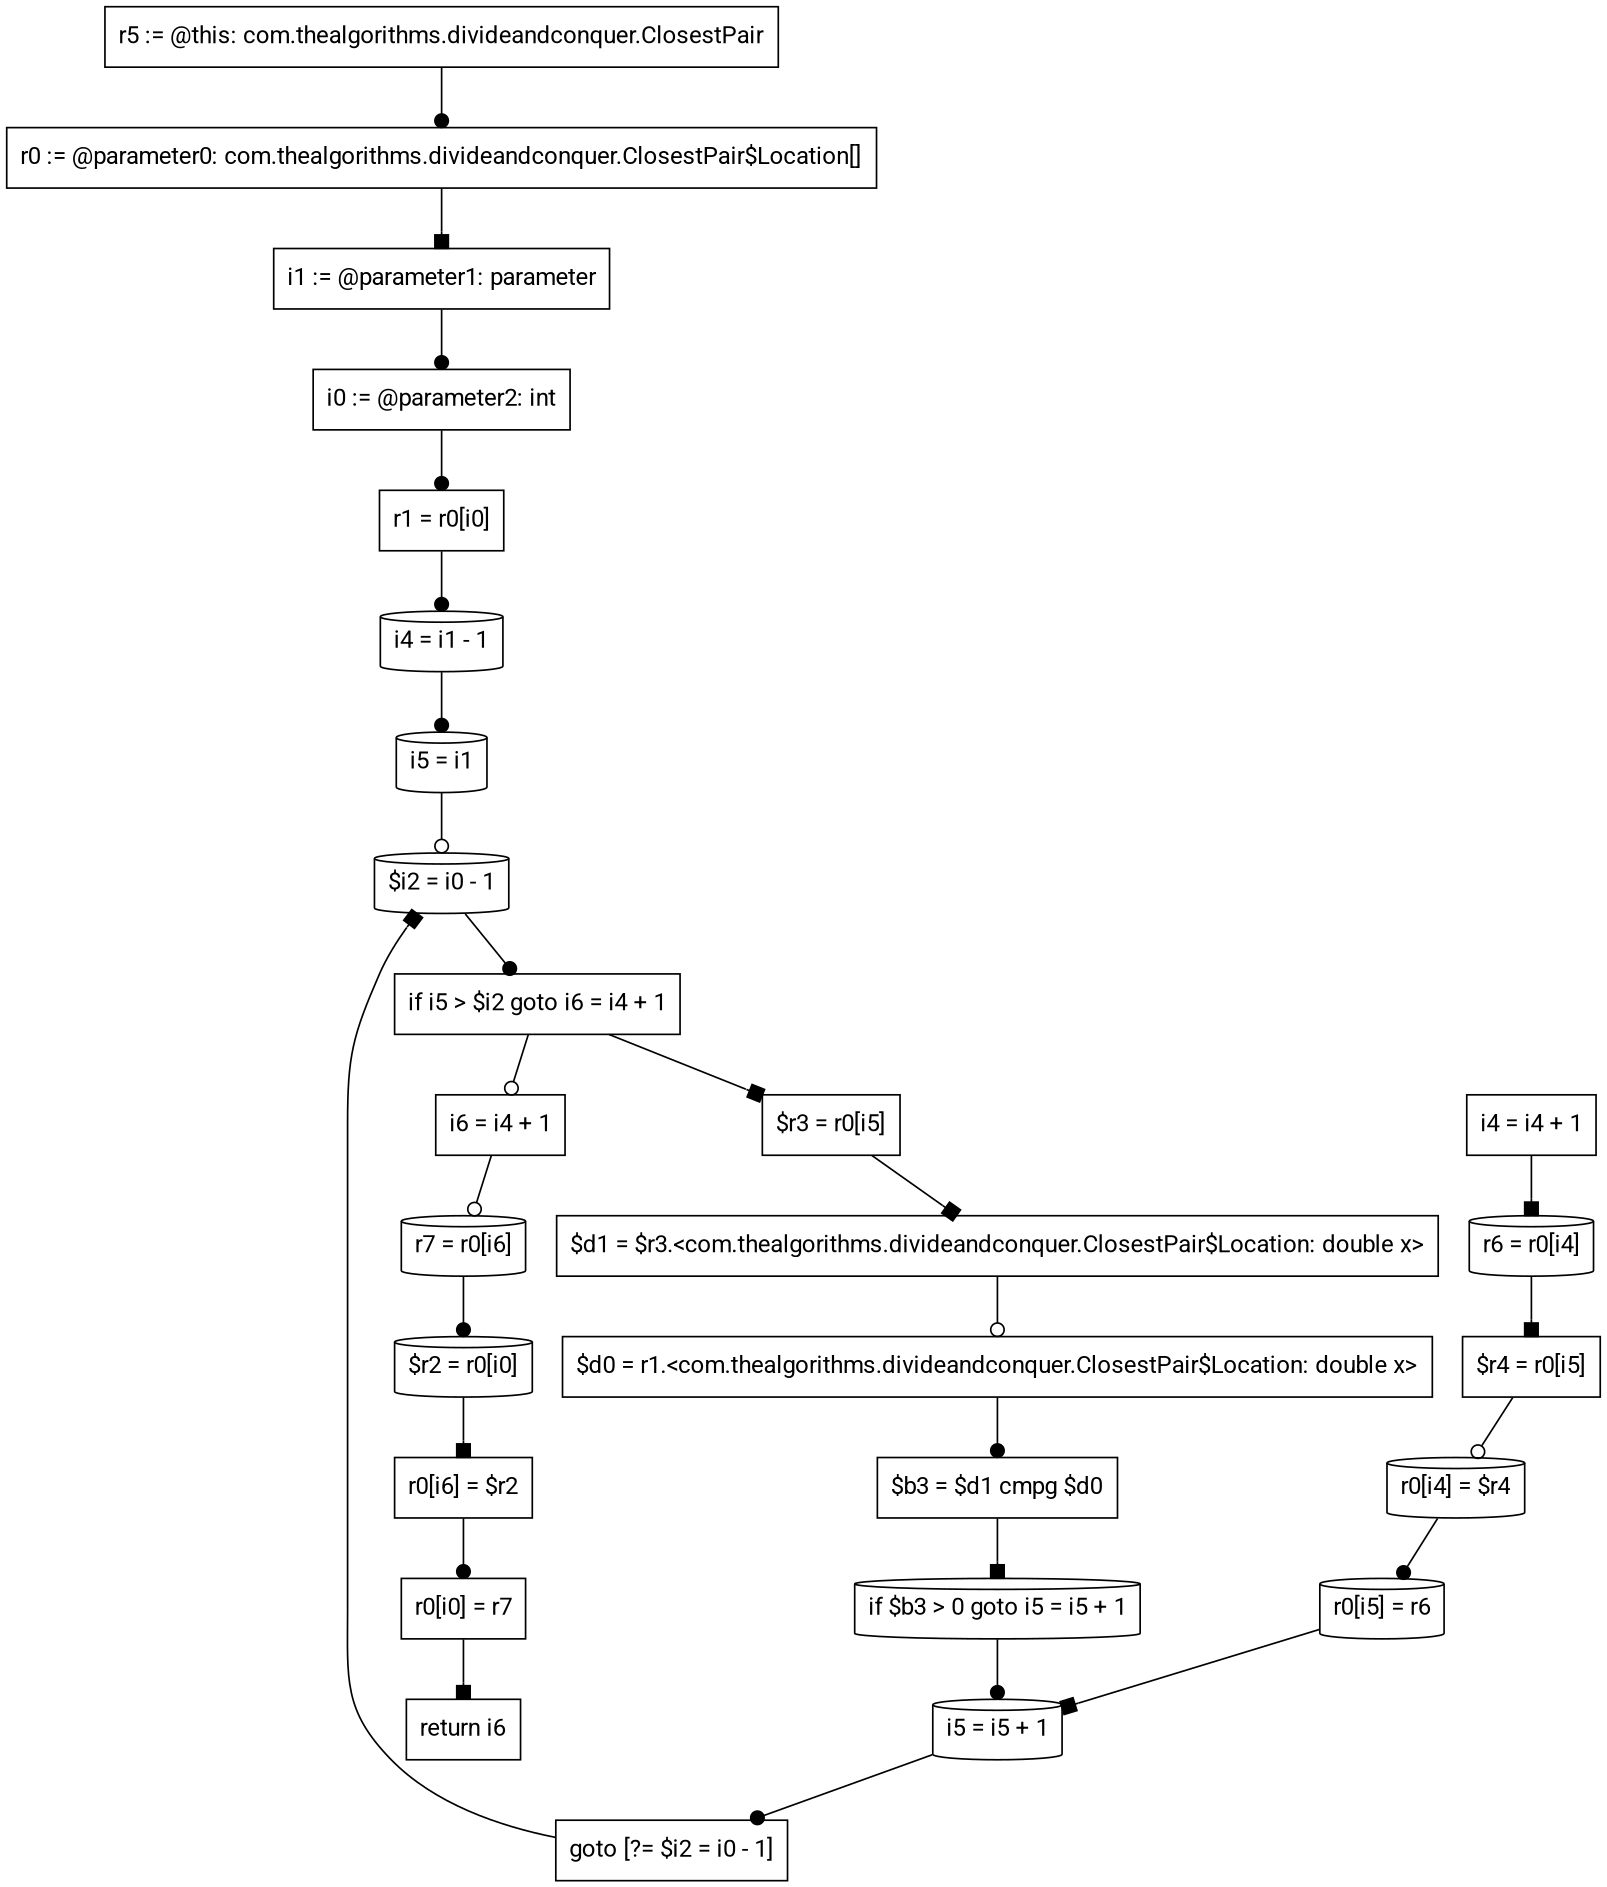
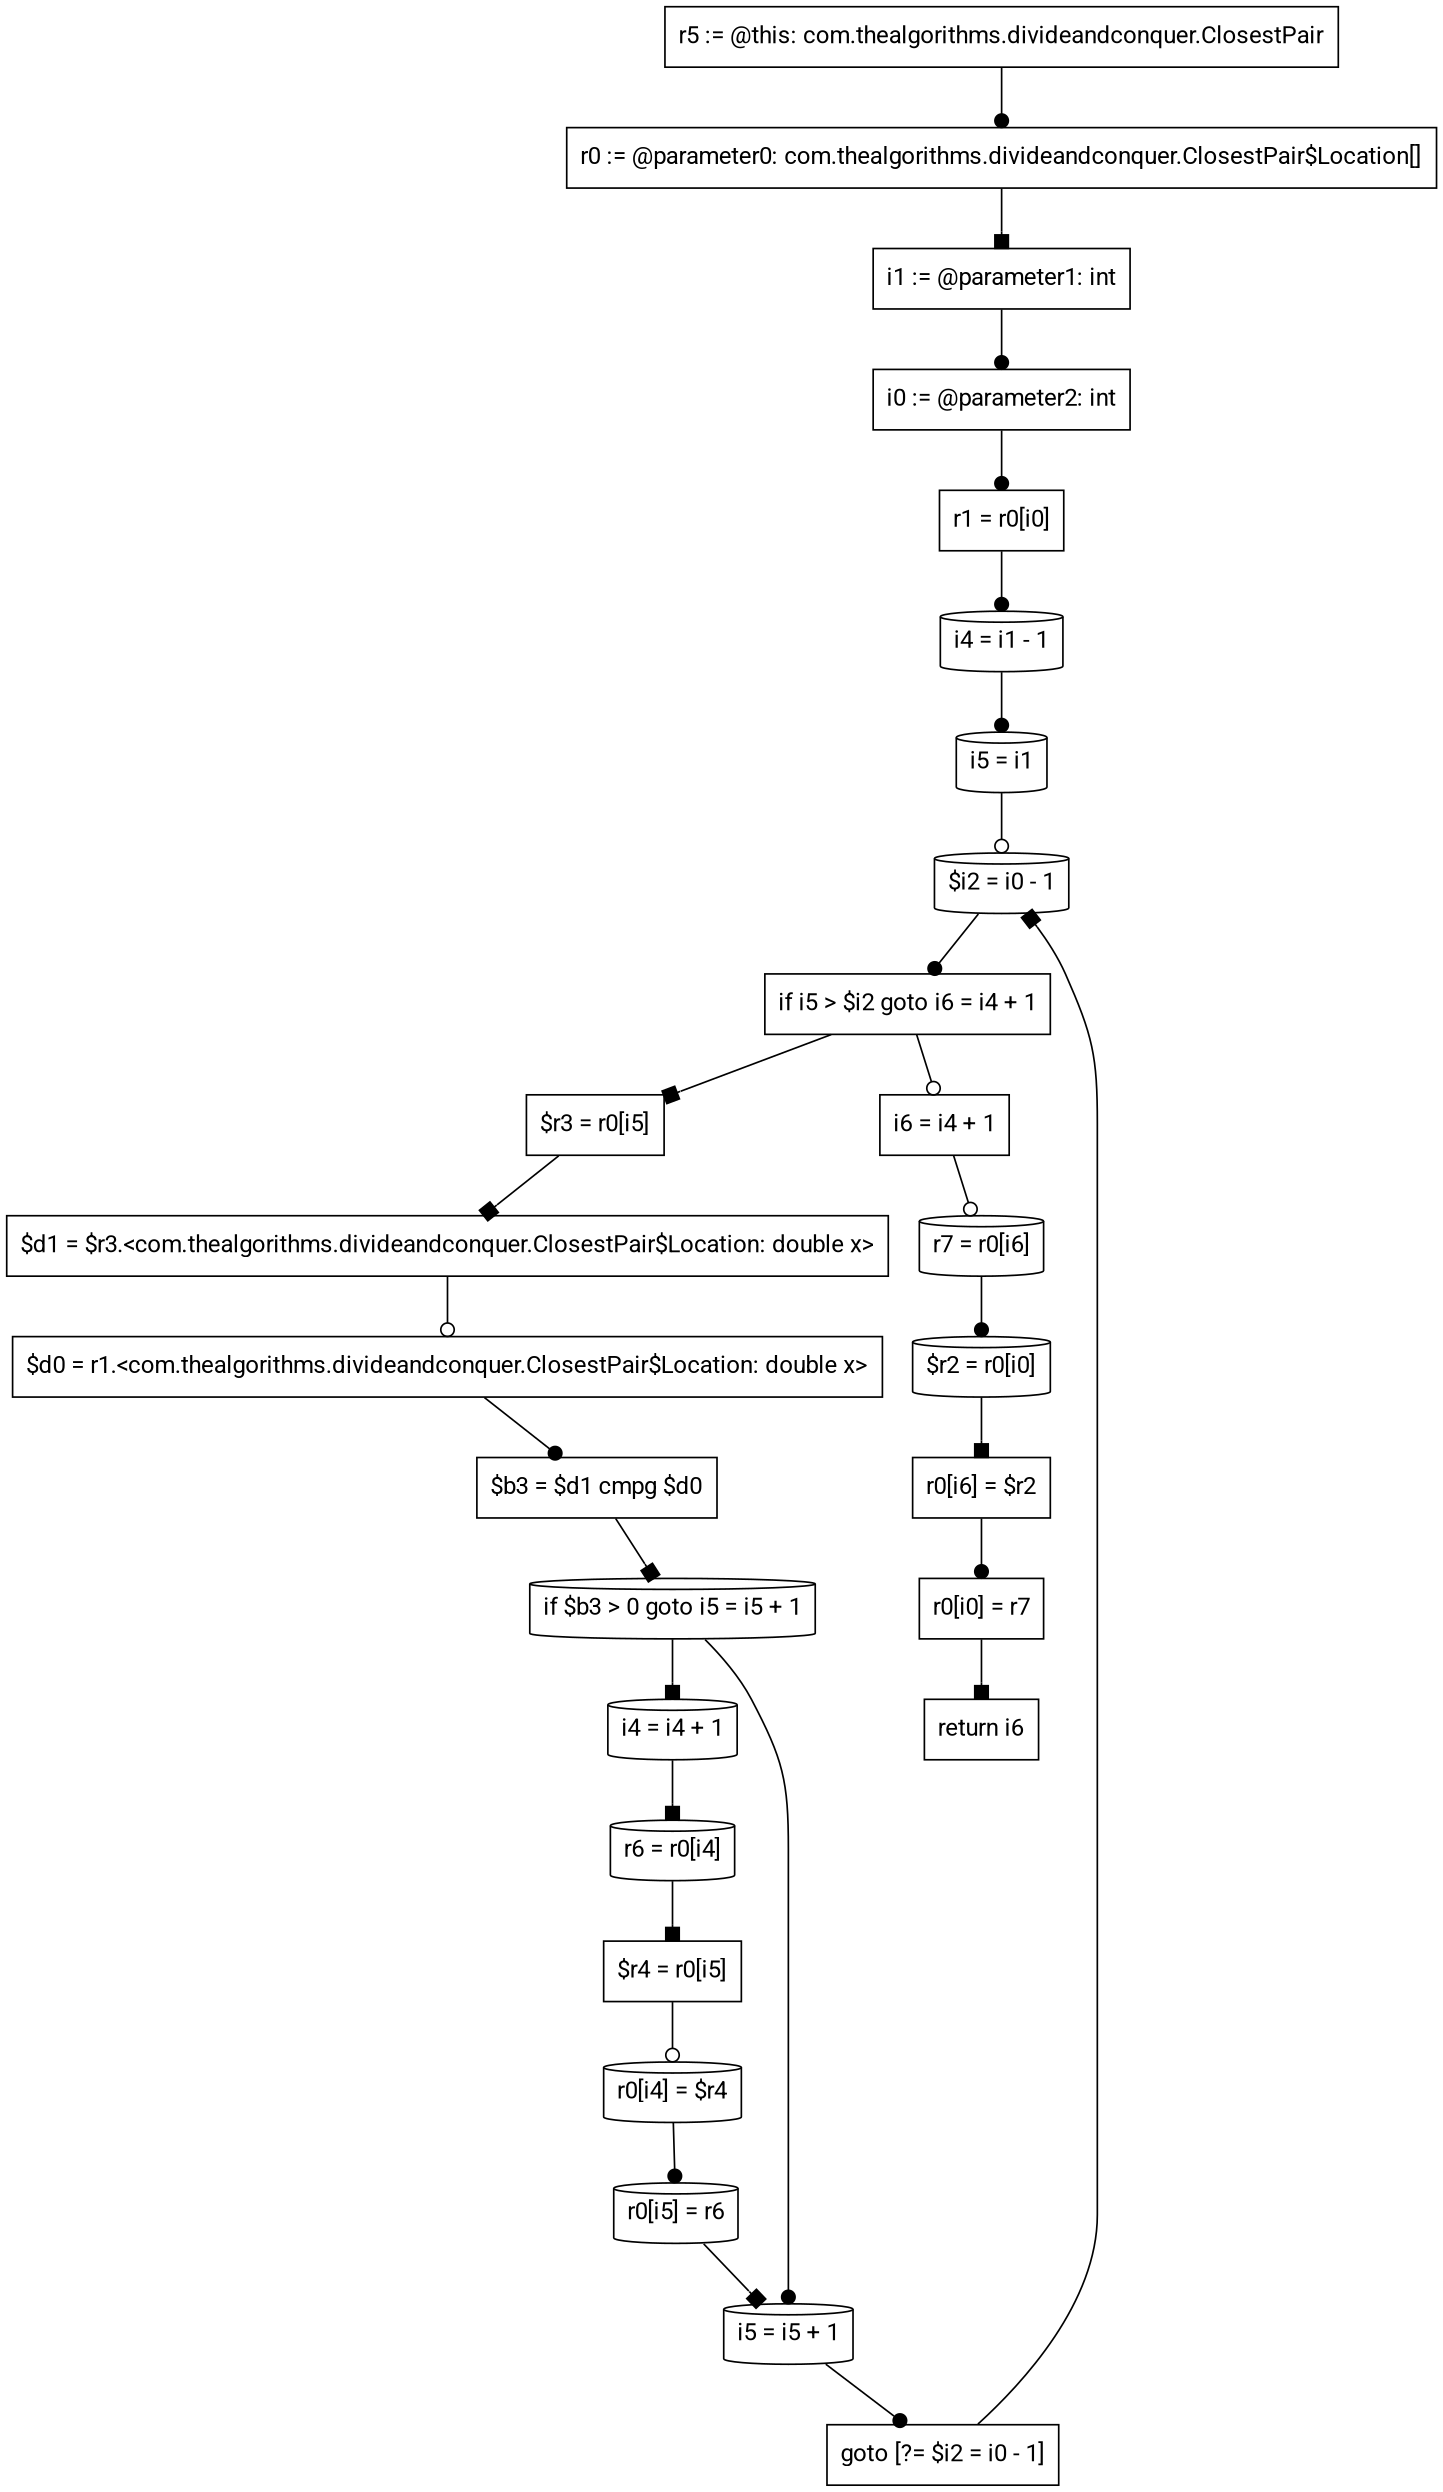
node "i1 := @parameter1: parameter": label "i1 := @parameter1: parameter" -> "i1 := @parameter1: int"
node "i4 = i4 + 1": shape box -> cylinder
edge "if $b3 > 0 goto i5 = i5 + 1" -> "i4 = i4 + 1": added
